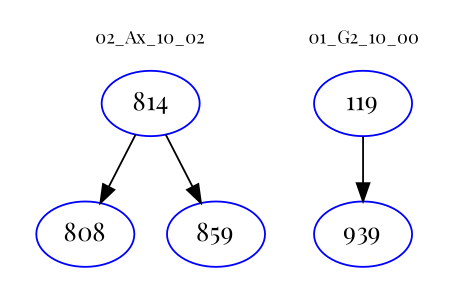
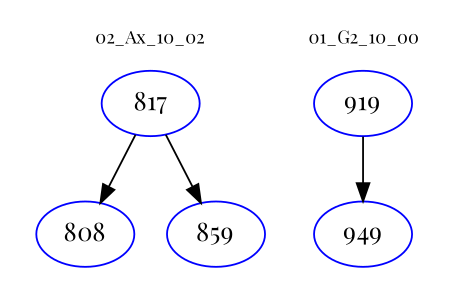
node "814": label "814" -> "817"
node "119": label "119" -> "919"
node "939": label "939" -> "949"
